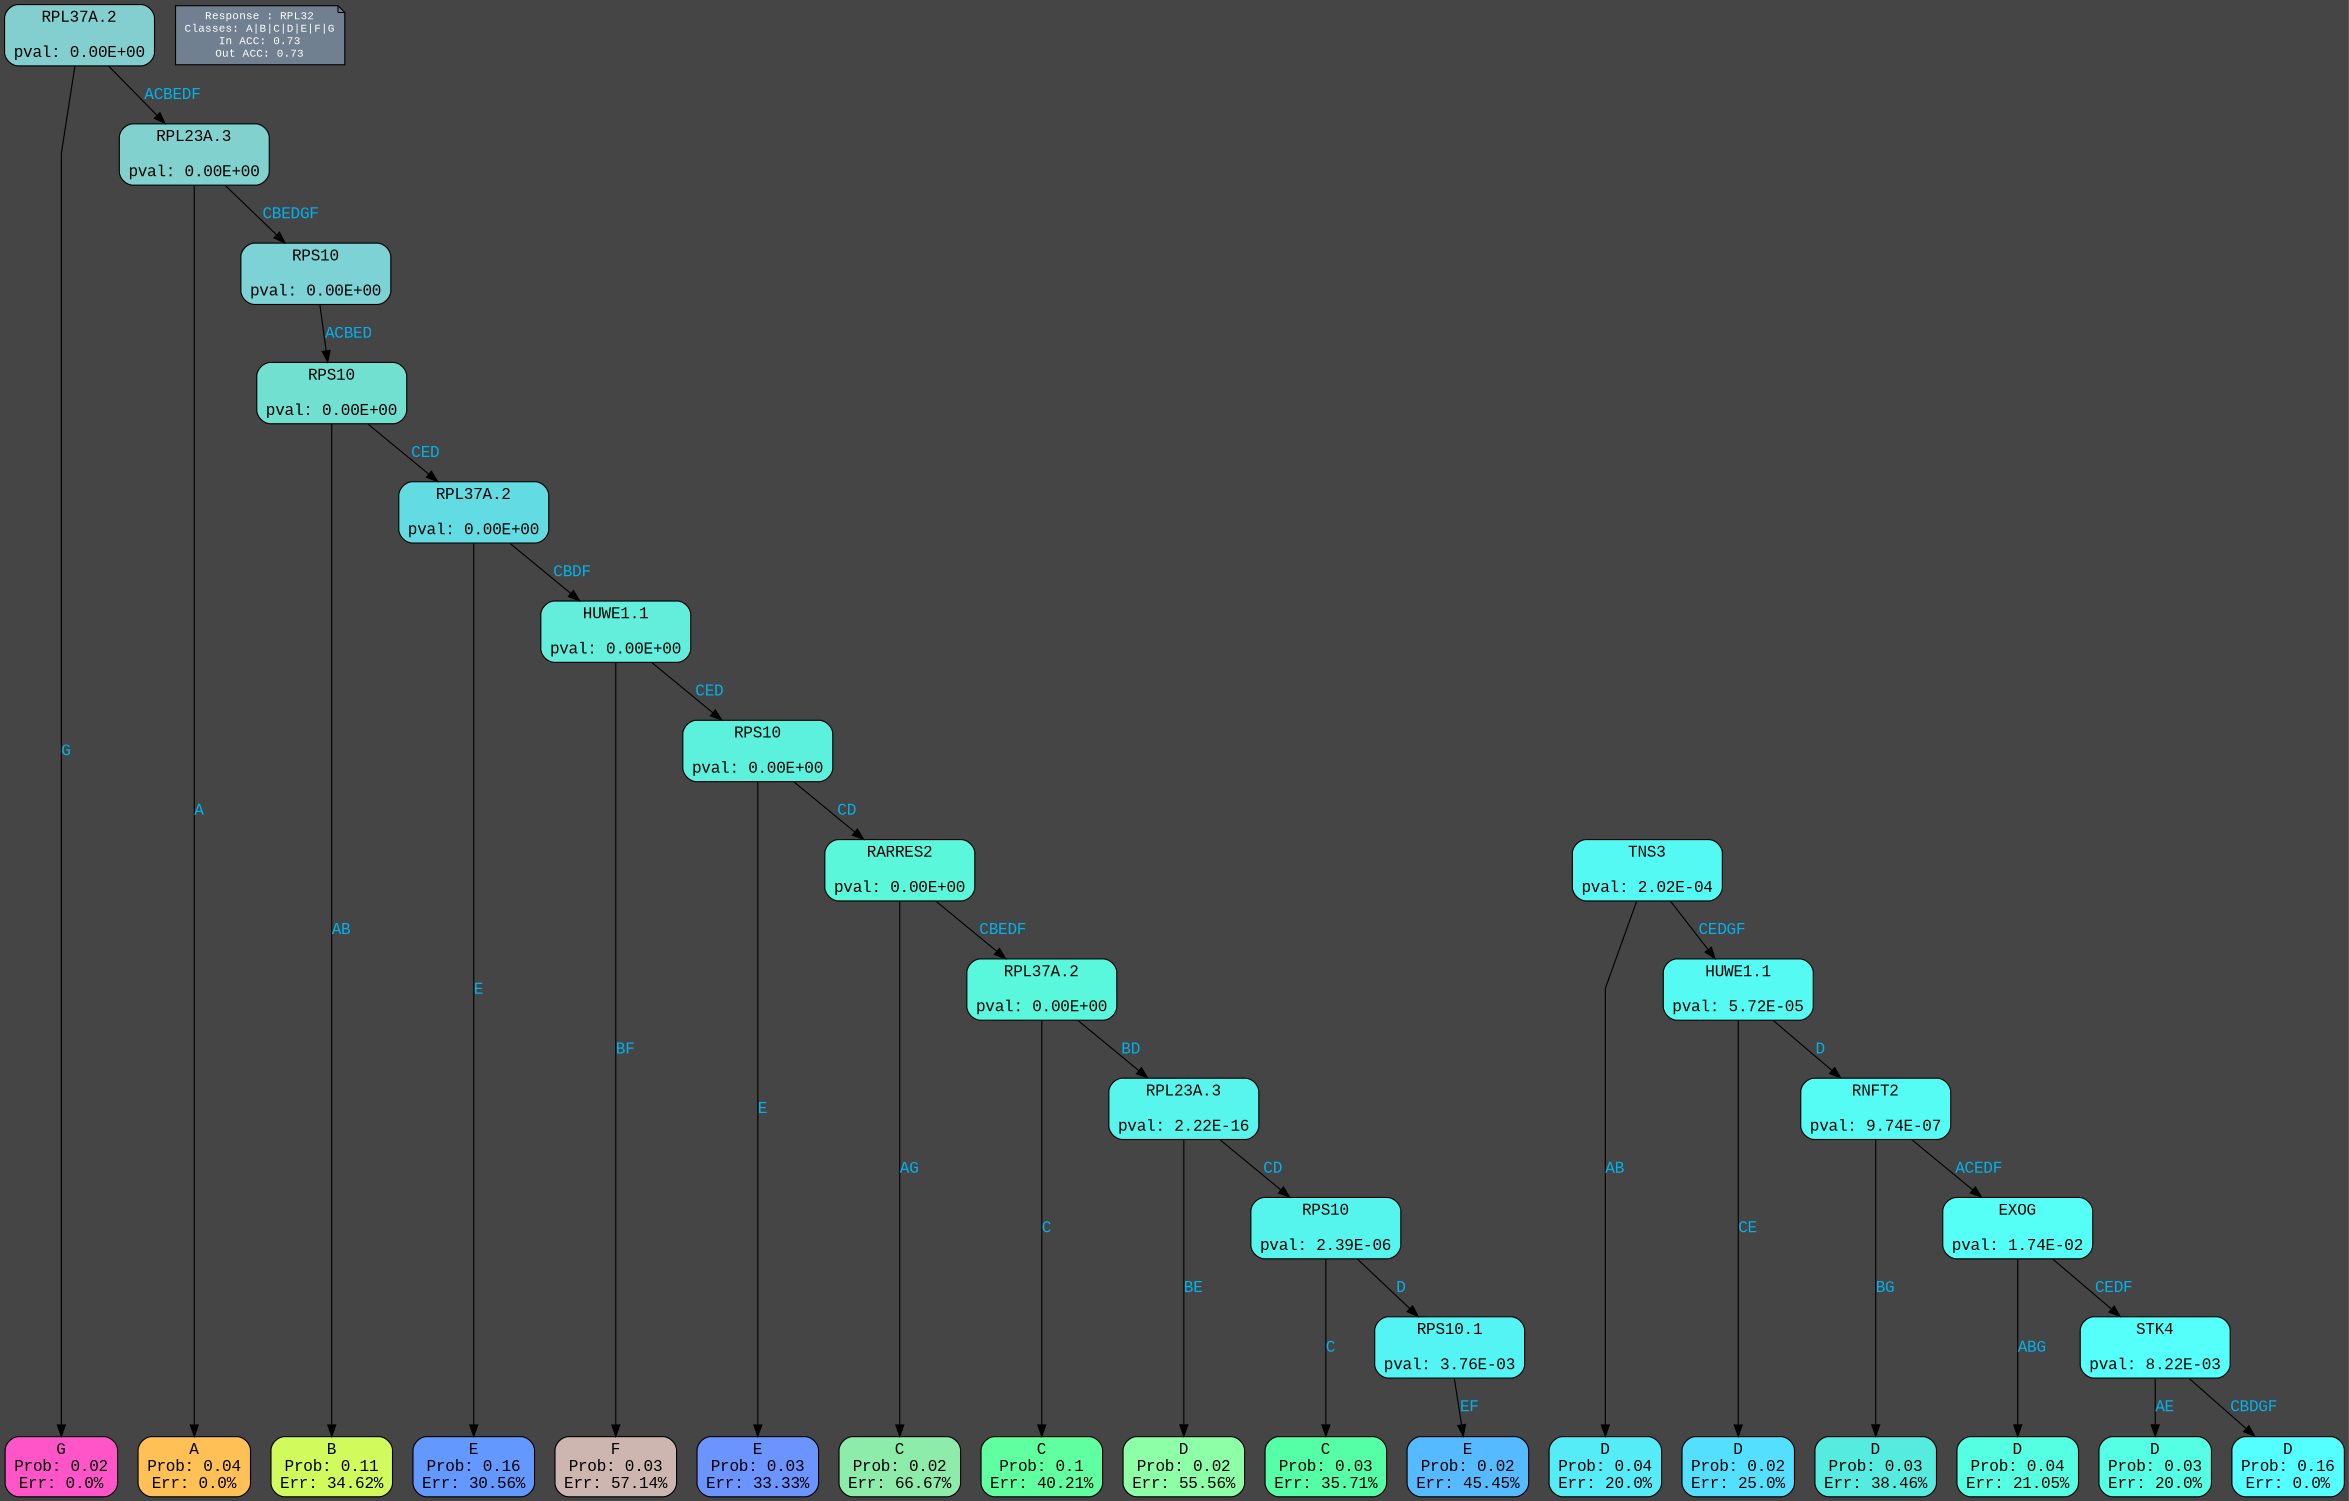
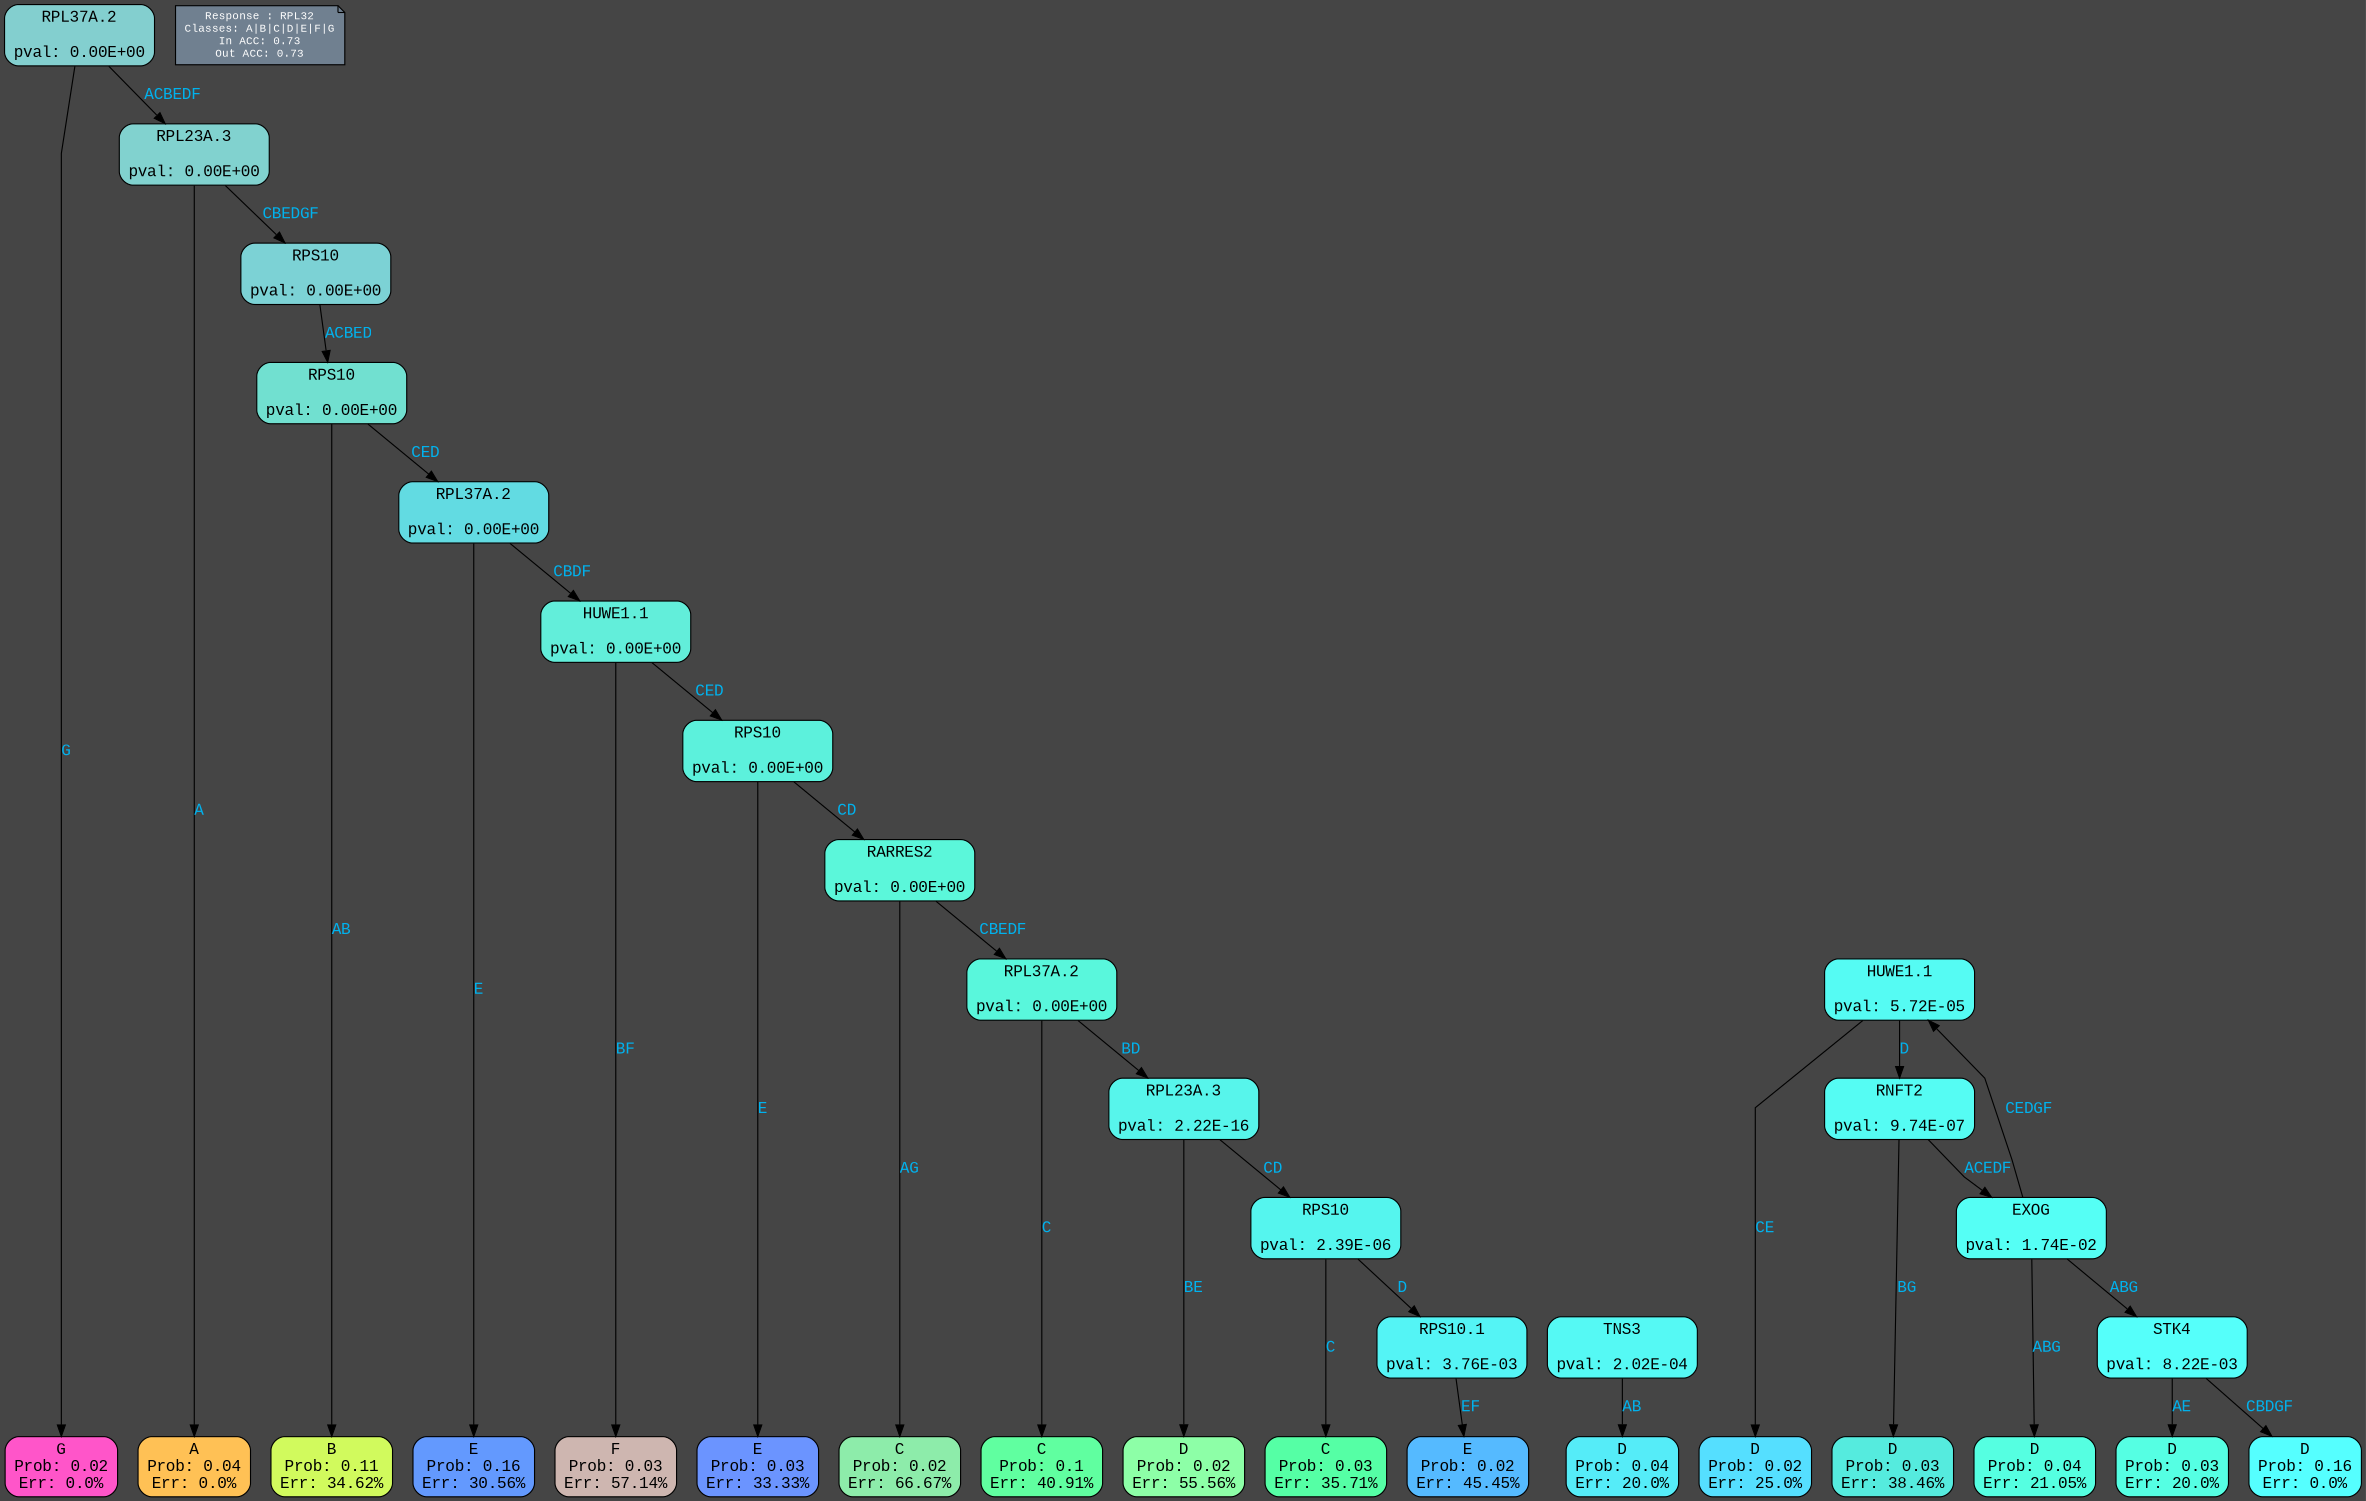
edge "TNS3 pval: 2.02E-04" -> "HUWE1.1 pval: 5.72E-05": now "EXOG pval: 1.74E-02" -> "HUWE1.1 pval: 5.72E-05"
edge "EXOG pval: 1.74E-02" -> "STK4 pval: 8.22E-03": label "CEDF" -> "ABG"
node "C Prob: 0.1 Err: 40.21%": label "C Prob: 0.1 Err: 40.21%" -> "C Prob: 0.1 Err: 40.91%"
